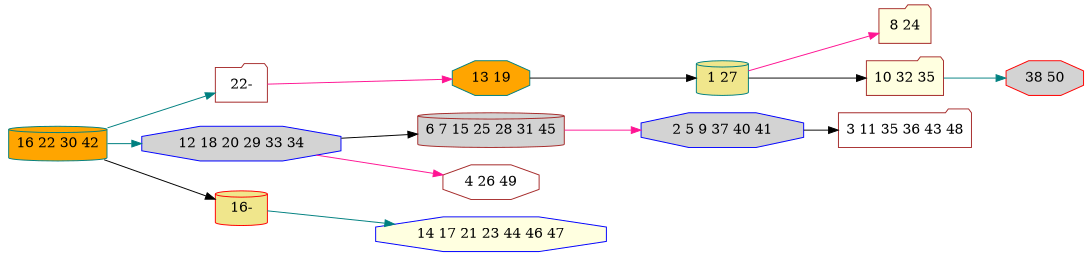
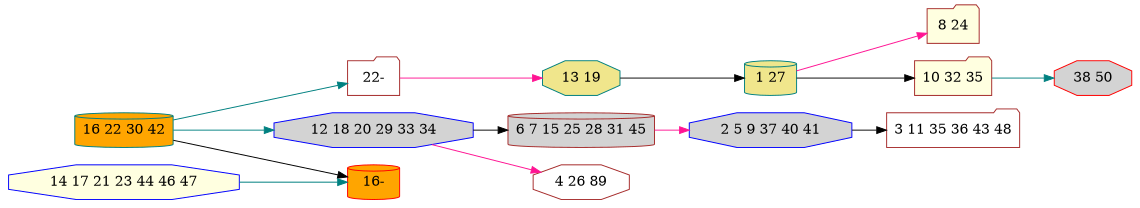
node "13 19": fillcolor orange -> khaki
node "4 26 49": label "4 26 49" -> "4 26 89"
node "16-": fillcolor khaki -> orange
edge "16-" -> "14 17 21 23 44 46 47": reversed
